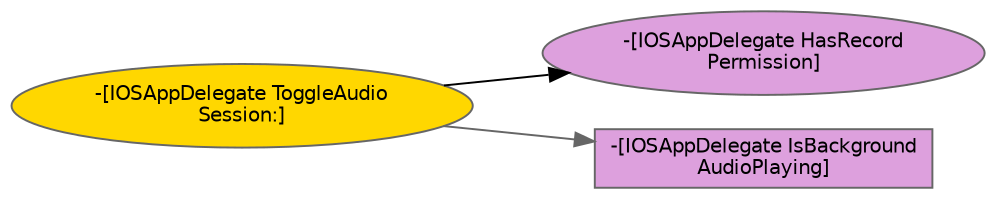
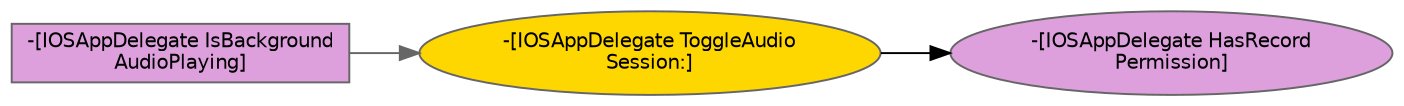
edge "-[IOSAppDelegate ToggleAudio Session:]" -> "-[IOSAppDelegate IsBackground AudioPlaying]": reversed
